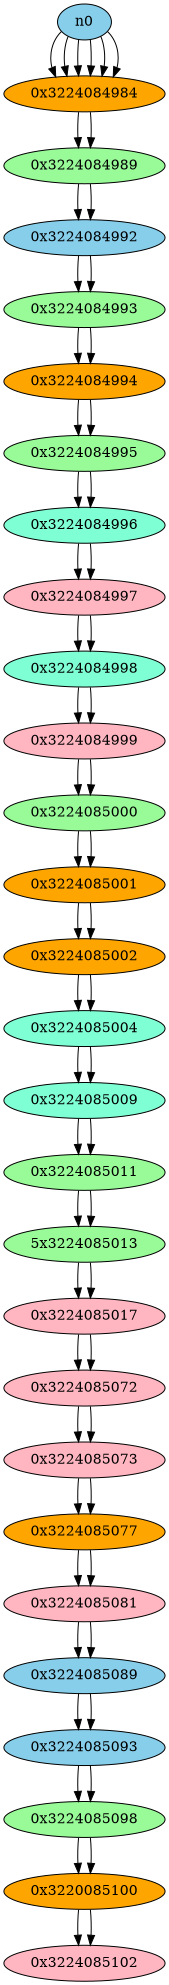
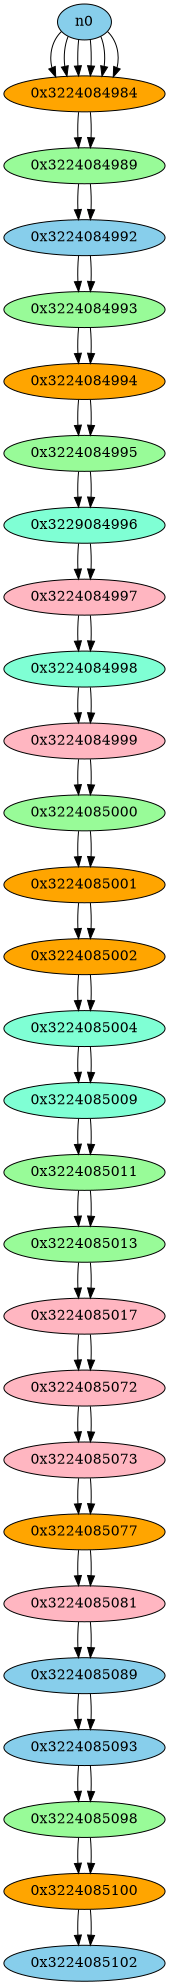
node "0x3224084996": label "0x3224084996" -> "0x3229084996"
node "5x3224085013": label "5x3224085013" -> "0x3224085013"
node "0x3220085100": label "0x3220085100" -> "0x3224085100"
node "0x3224085102": fillcolor lightpink -> skyblue
